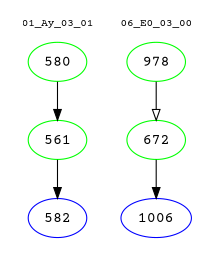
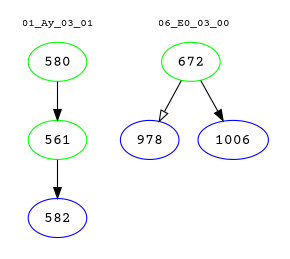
node "978": color green -> blue
edge "978" -> "672": reversed
